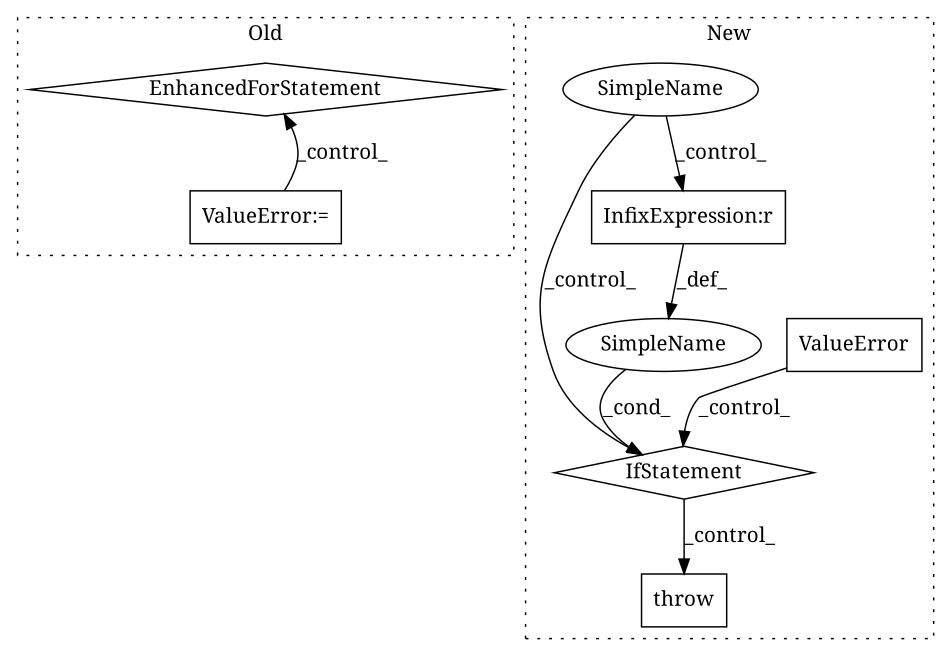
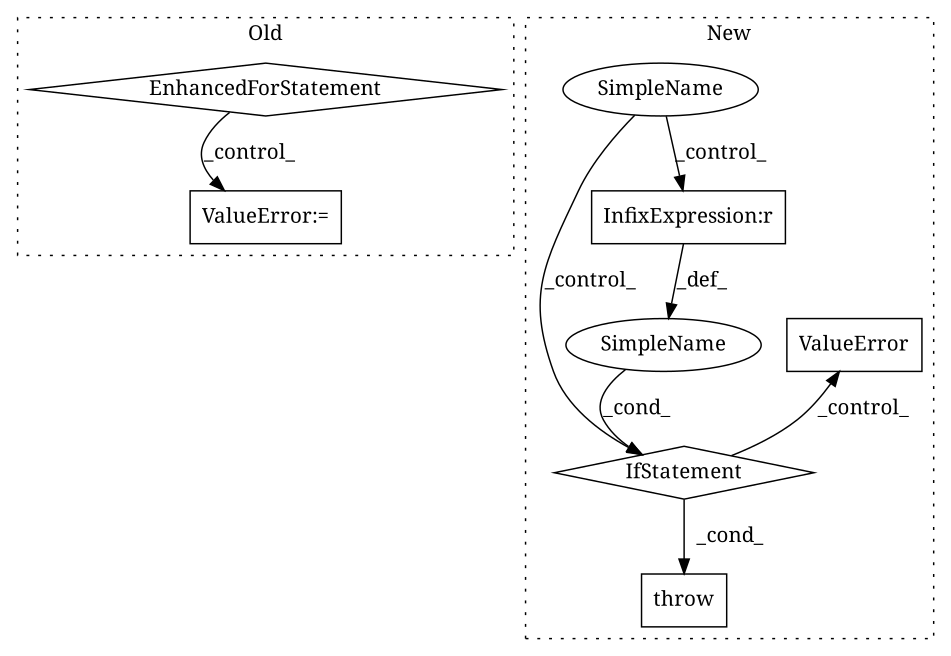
edge "ValueError:=" -> "EnhancedForStatement": reversed
edge "ValueError" -> "IfStatement": reversed
edge "IfStatement" -> "throw": label "_control_" -> "_cond_"
